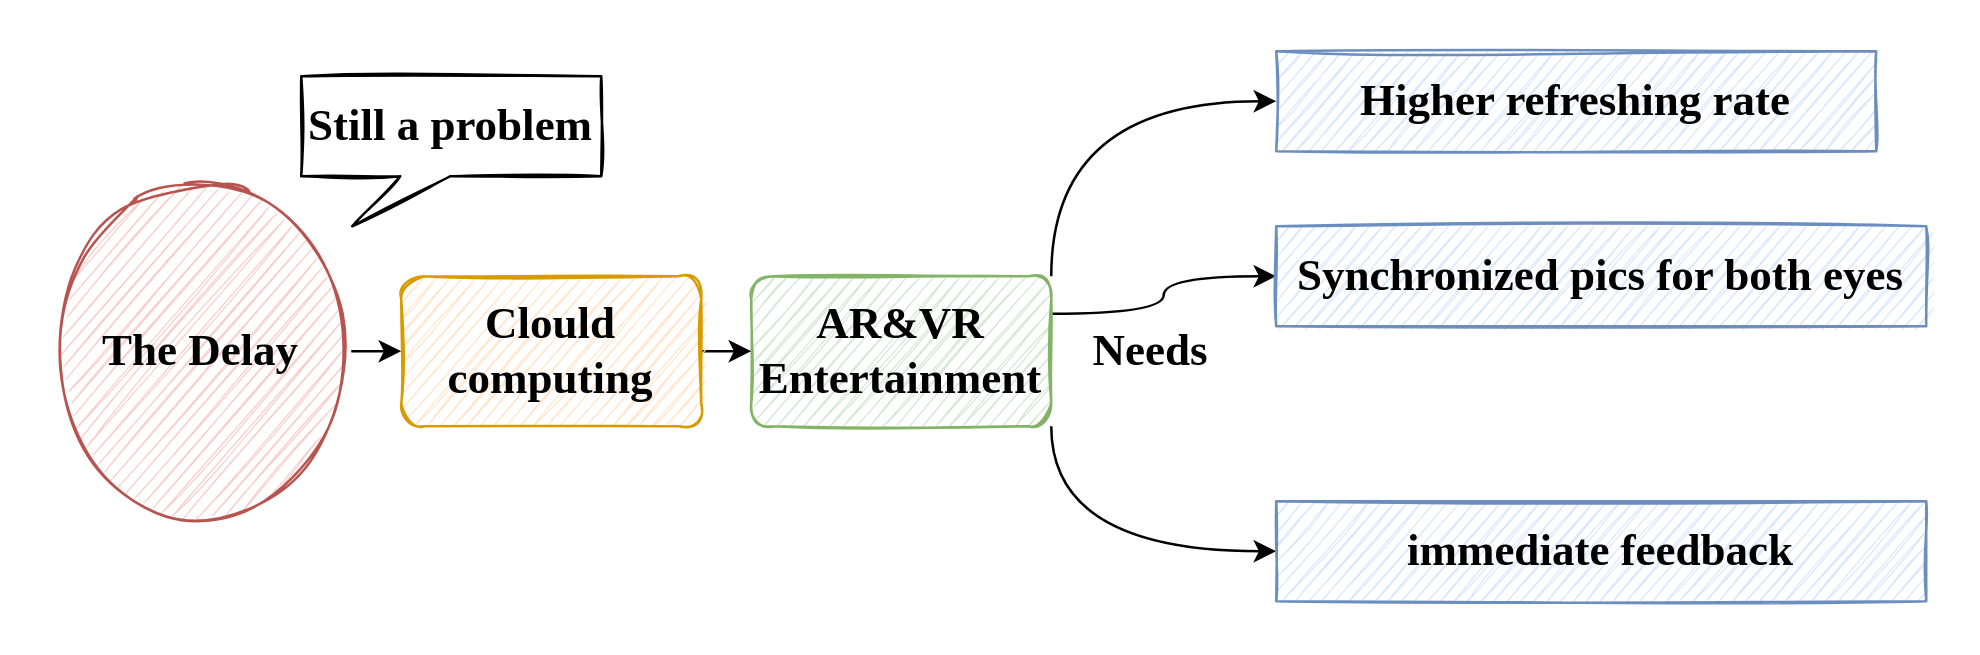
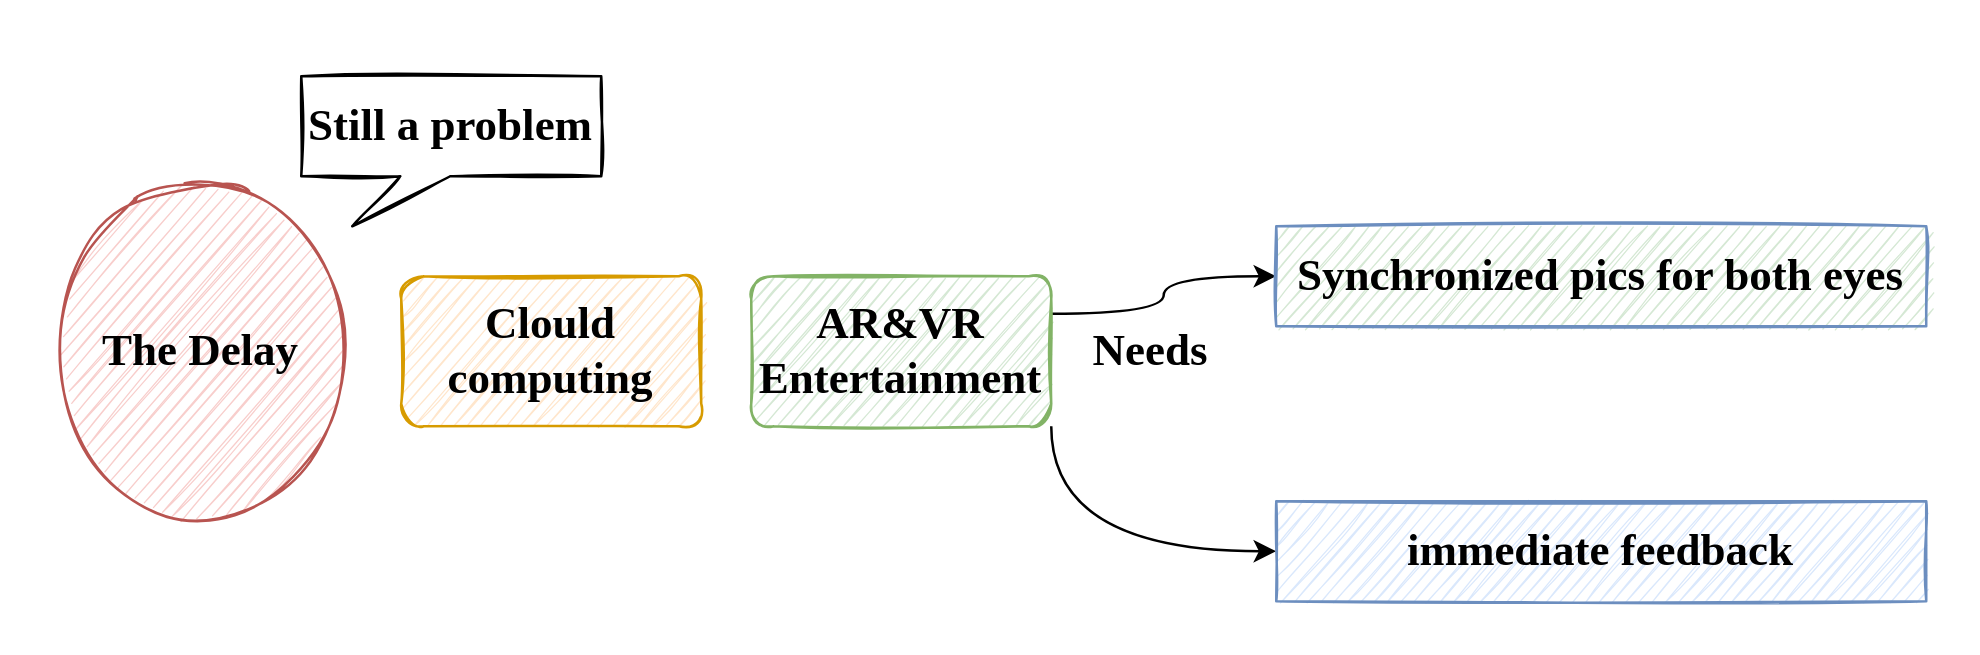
node "Higher refreshing rate": removed
edge "AR&VR Entertainment" -> "Higher refreshing rate": removed
node "Synchronized pics for both eyes": fillcolor #dae8fc -> #d5e8d4
edge "The Delay" -> "Clould computing": removed
edge "Clould computing" -> "AR&VR Entertainment": removed
